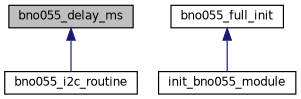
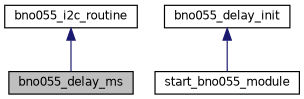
node "bno055_full_init": label "bno055_full_init" -> "bno055_delay_init"
edge "bno055_i2c_routine" -> "bno055_delay_ms": reversed
node "init_bno055_module": label "init_bno055_module" -> "start_bno055_module"
